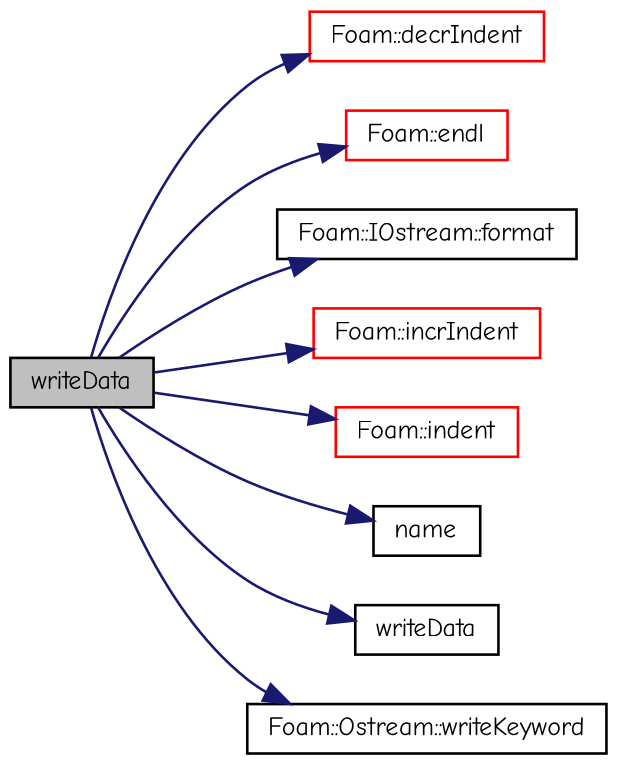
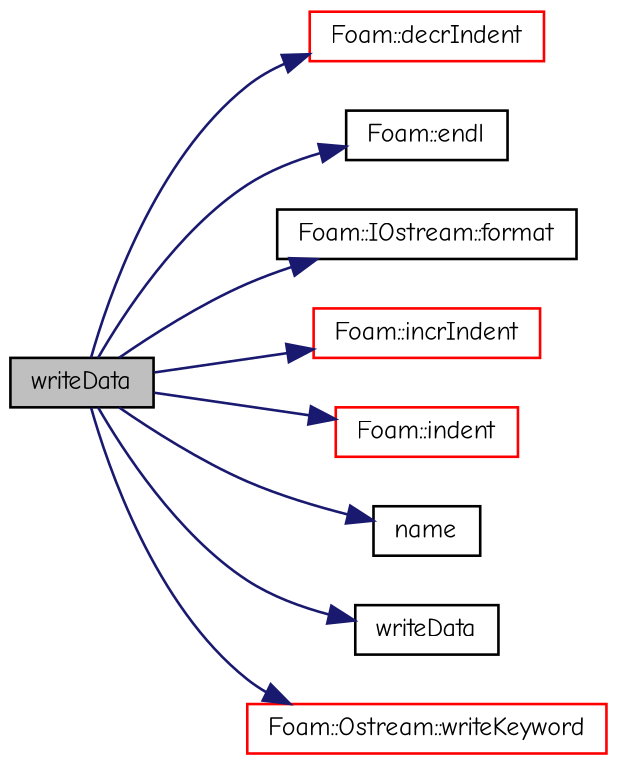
node "Foam::endl": color red -> black
node "Foam::Ostream::writeKeyword": color black -> red
